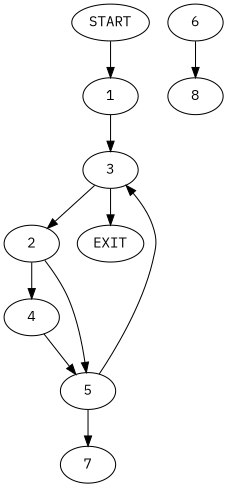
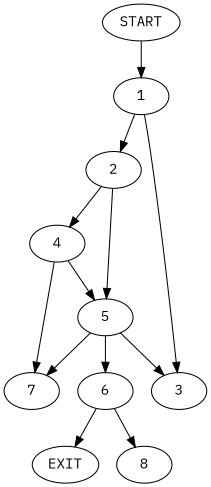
edge "3" -> "EXIT": now "6" -> "EXIT"
edge "3" -> "2": now "1" -> "2"
edge "4" -> "7": added
edge "5" -> "6": added
